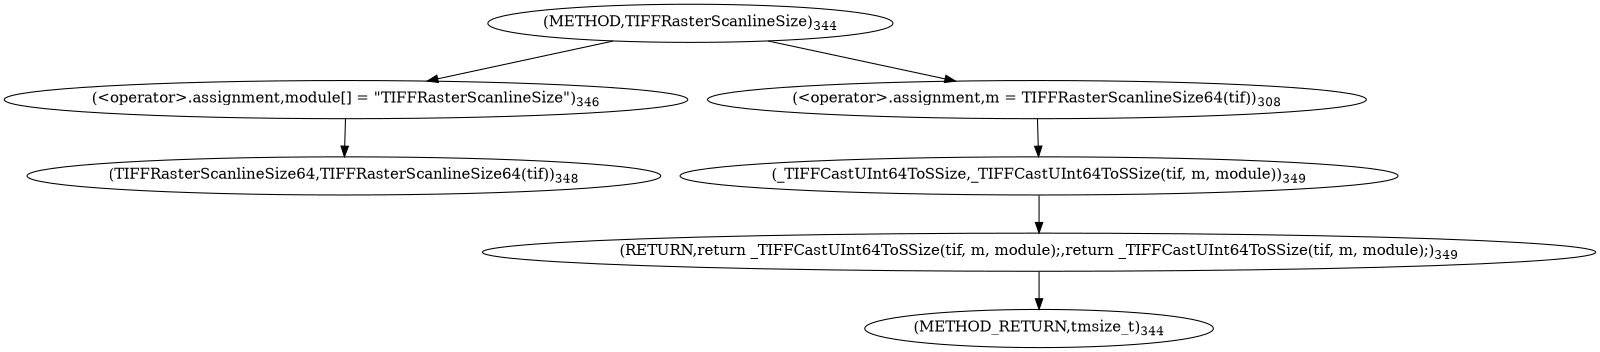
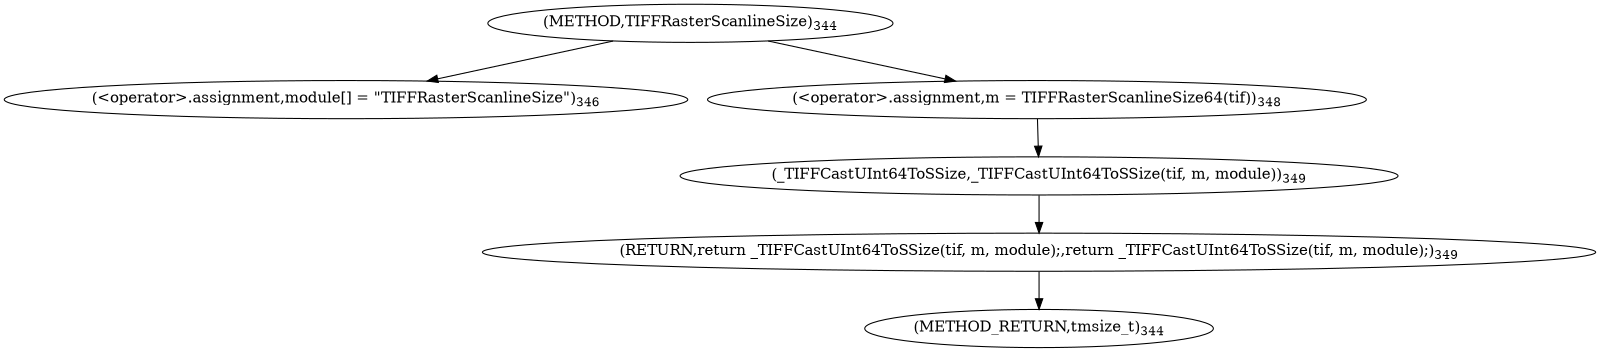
node "(<operator>.assignment,m = TIFFRasterScanlineSize64(tif))": text "308" -> "348"
node "(TIFFRasterScanlineSize64,TIFFRasterScanlineSize64(tif))": removed
